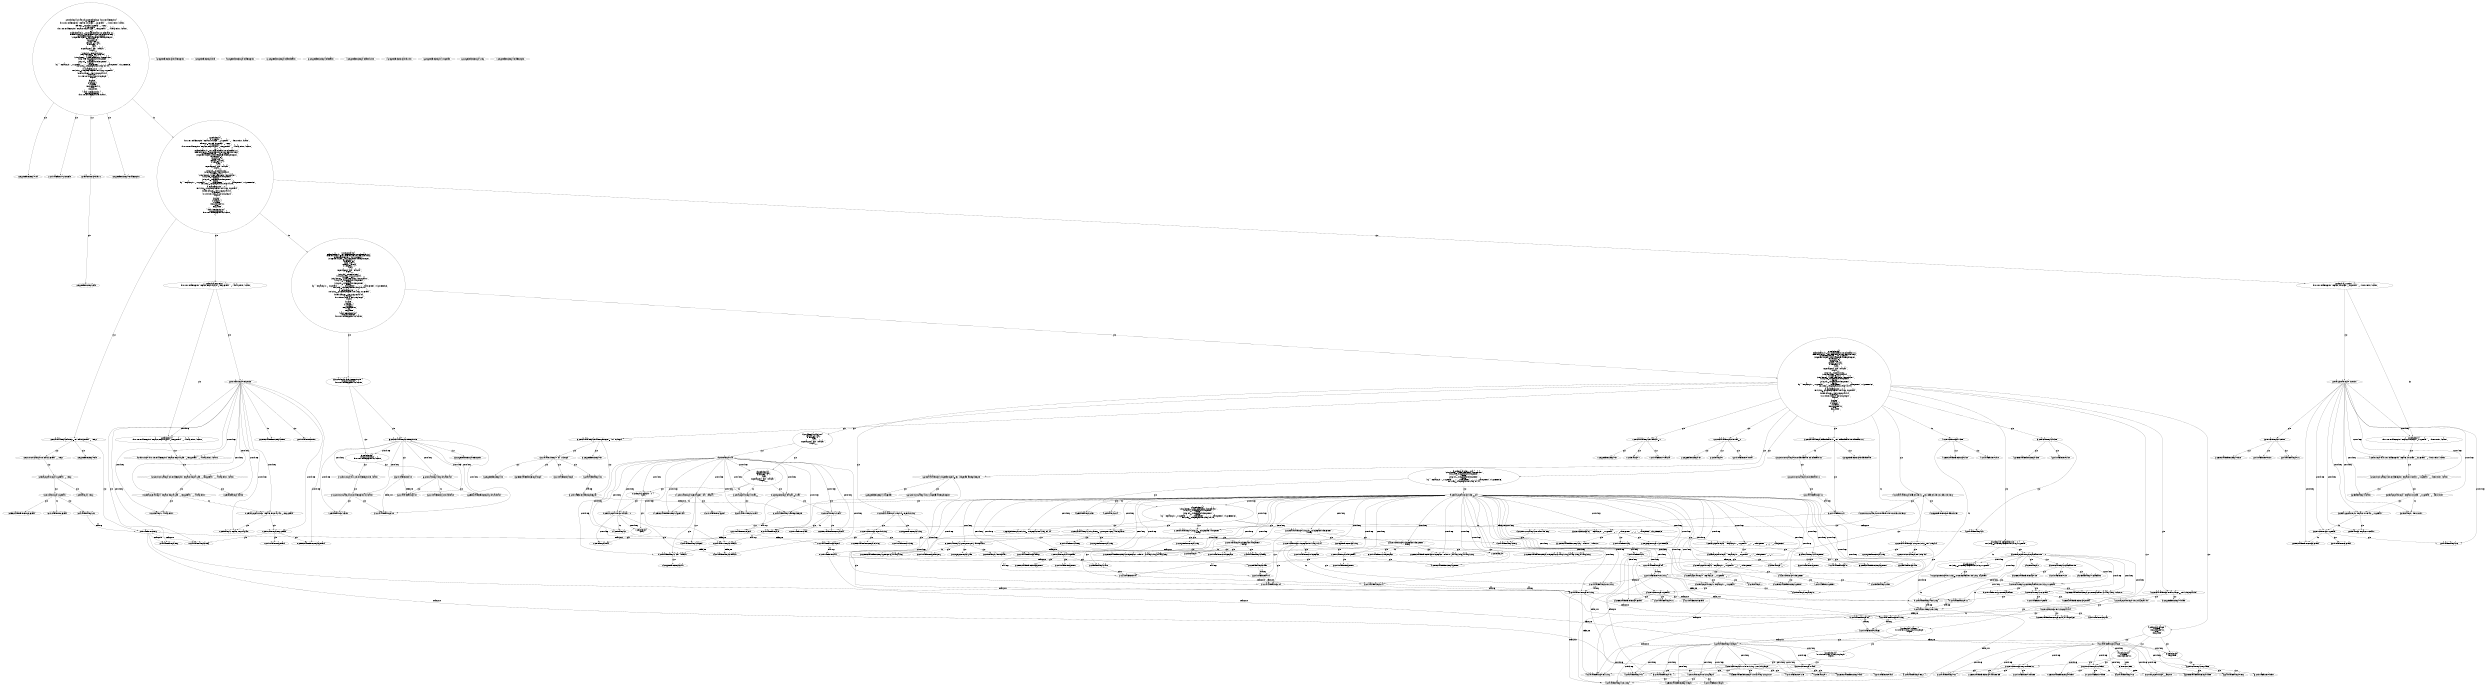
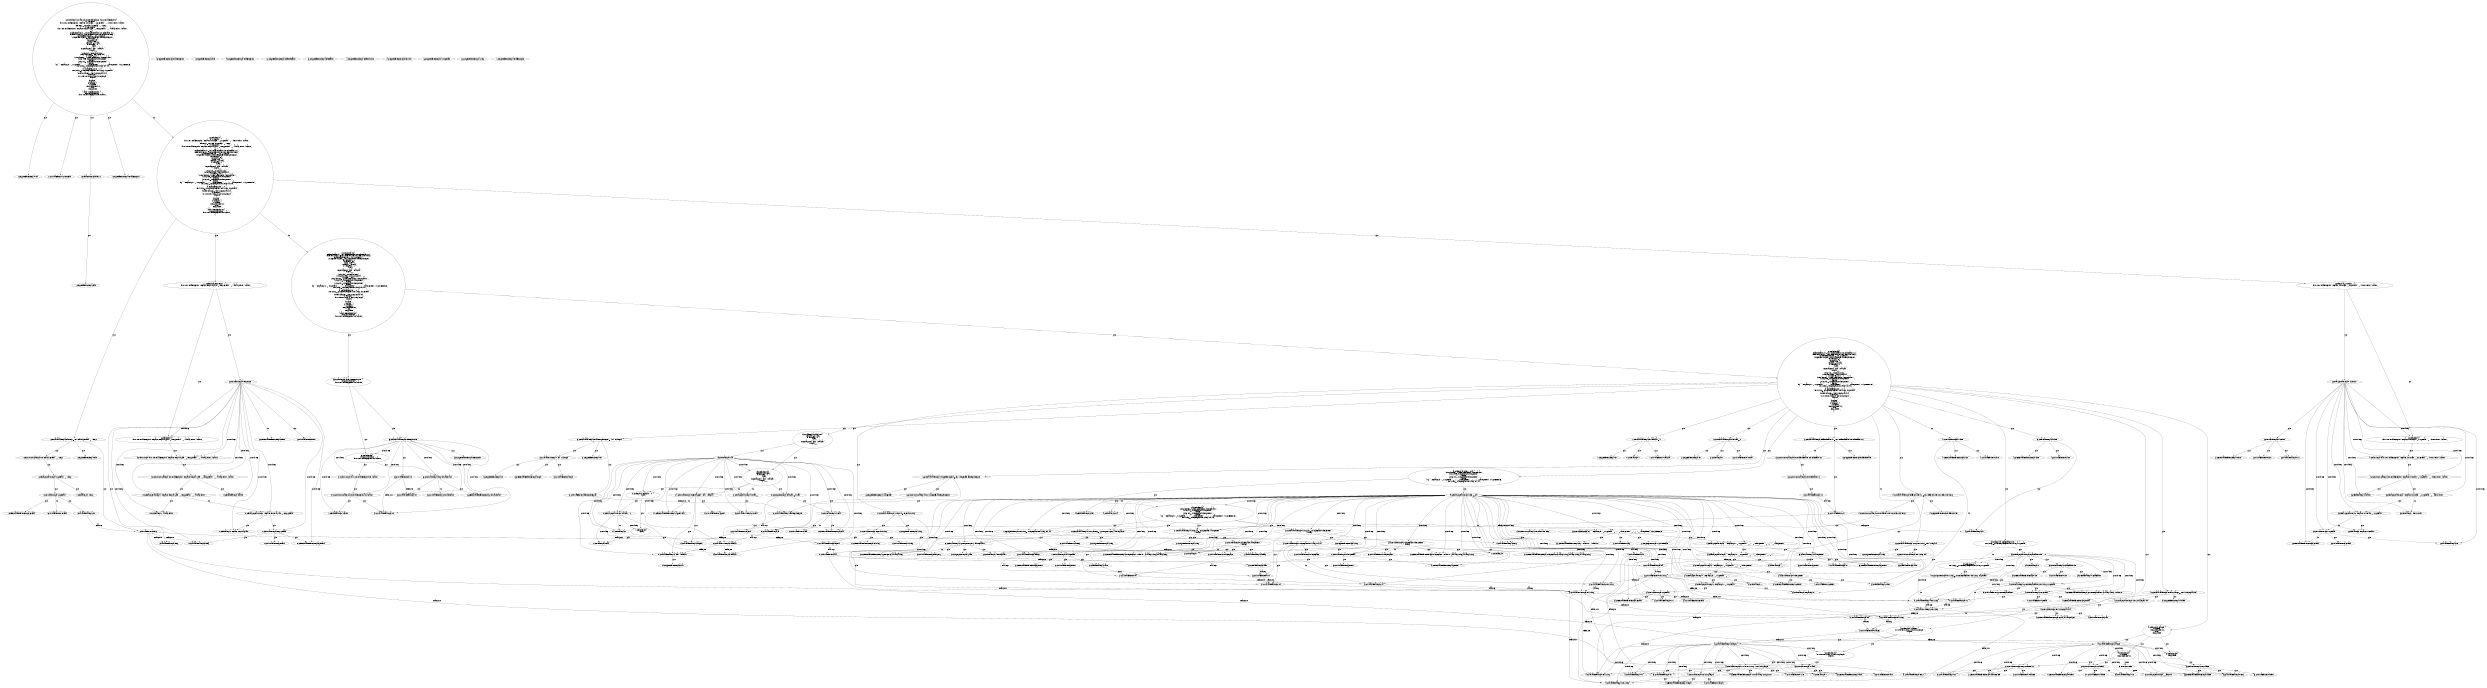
node "15:CtVariableReadImpl@src": removed
